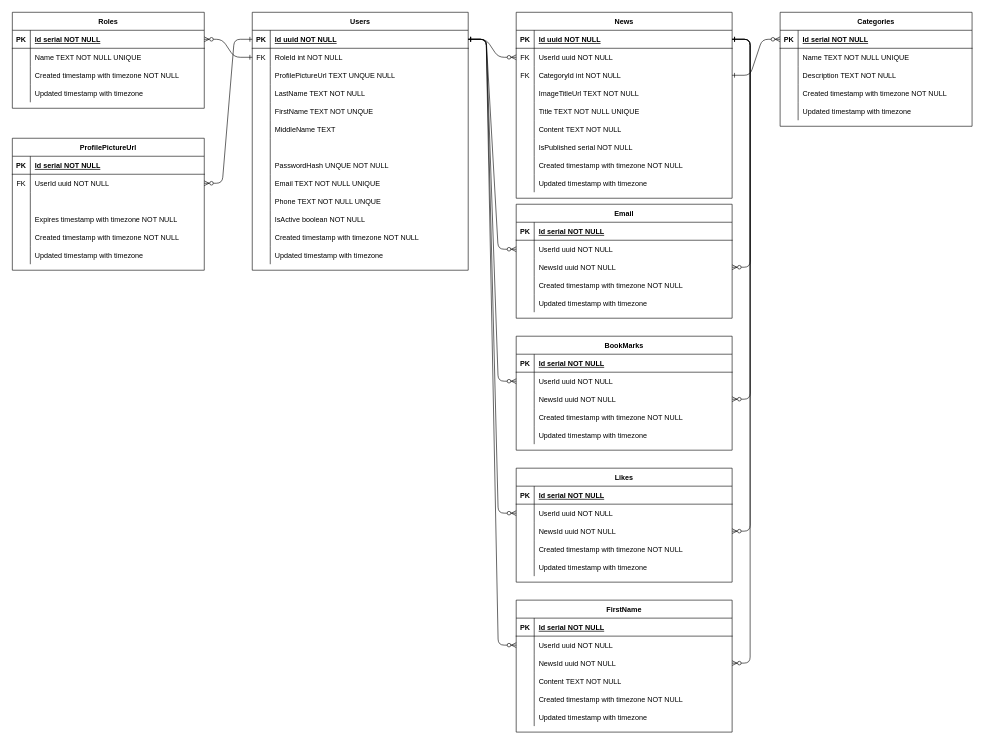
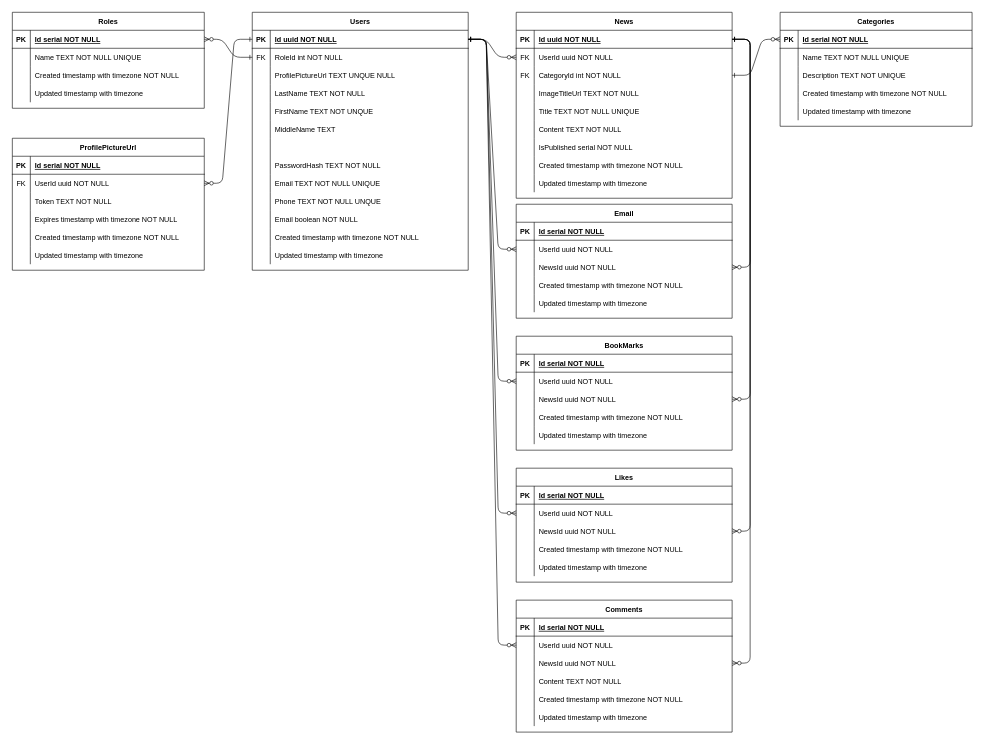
node "Description TEXT NOT NULL": label "Description TEXT NOT NULL" -> "Description TEXT NOT UNIQUE"
node "PasswordHash UNQUE NOT NULL": label "PasswordHash UNQUE NOT NULL" -> "PasswordHash TEXT NOT NULL"
node "Token TEXT NOT NULL": added
node "IsActive boolean NOT NULL": label "IsActive boolean NOT NULL" -> "Email boolean NOT NULL"
node "FirstName": label "FirstName" -> "Comments"
